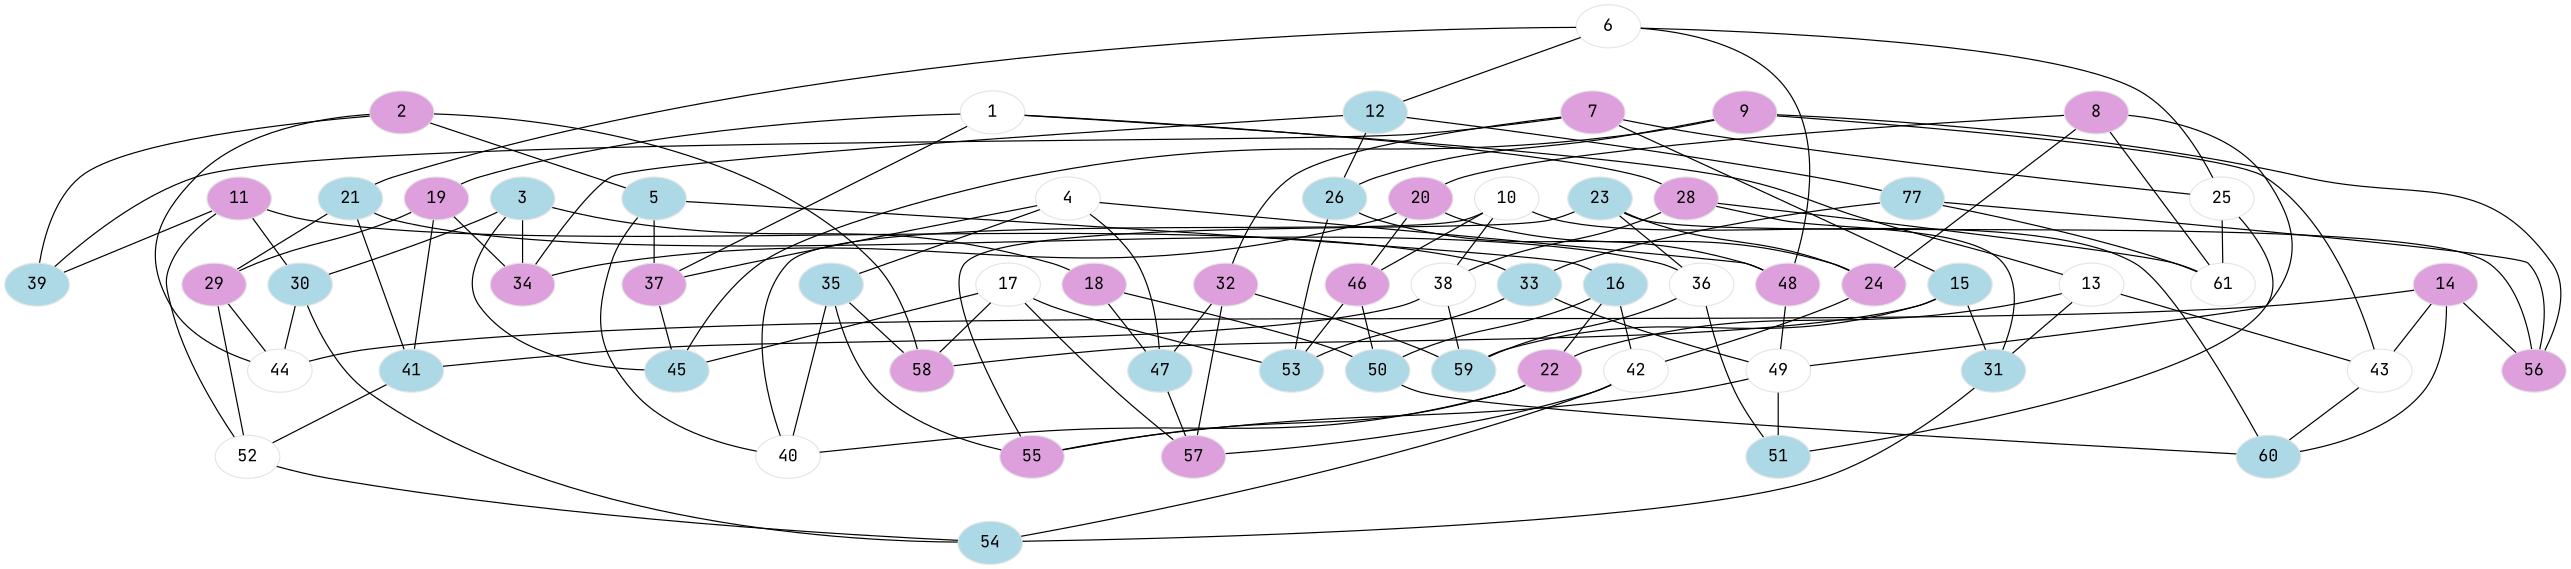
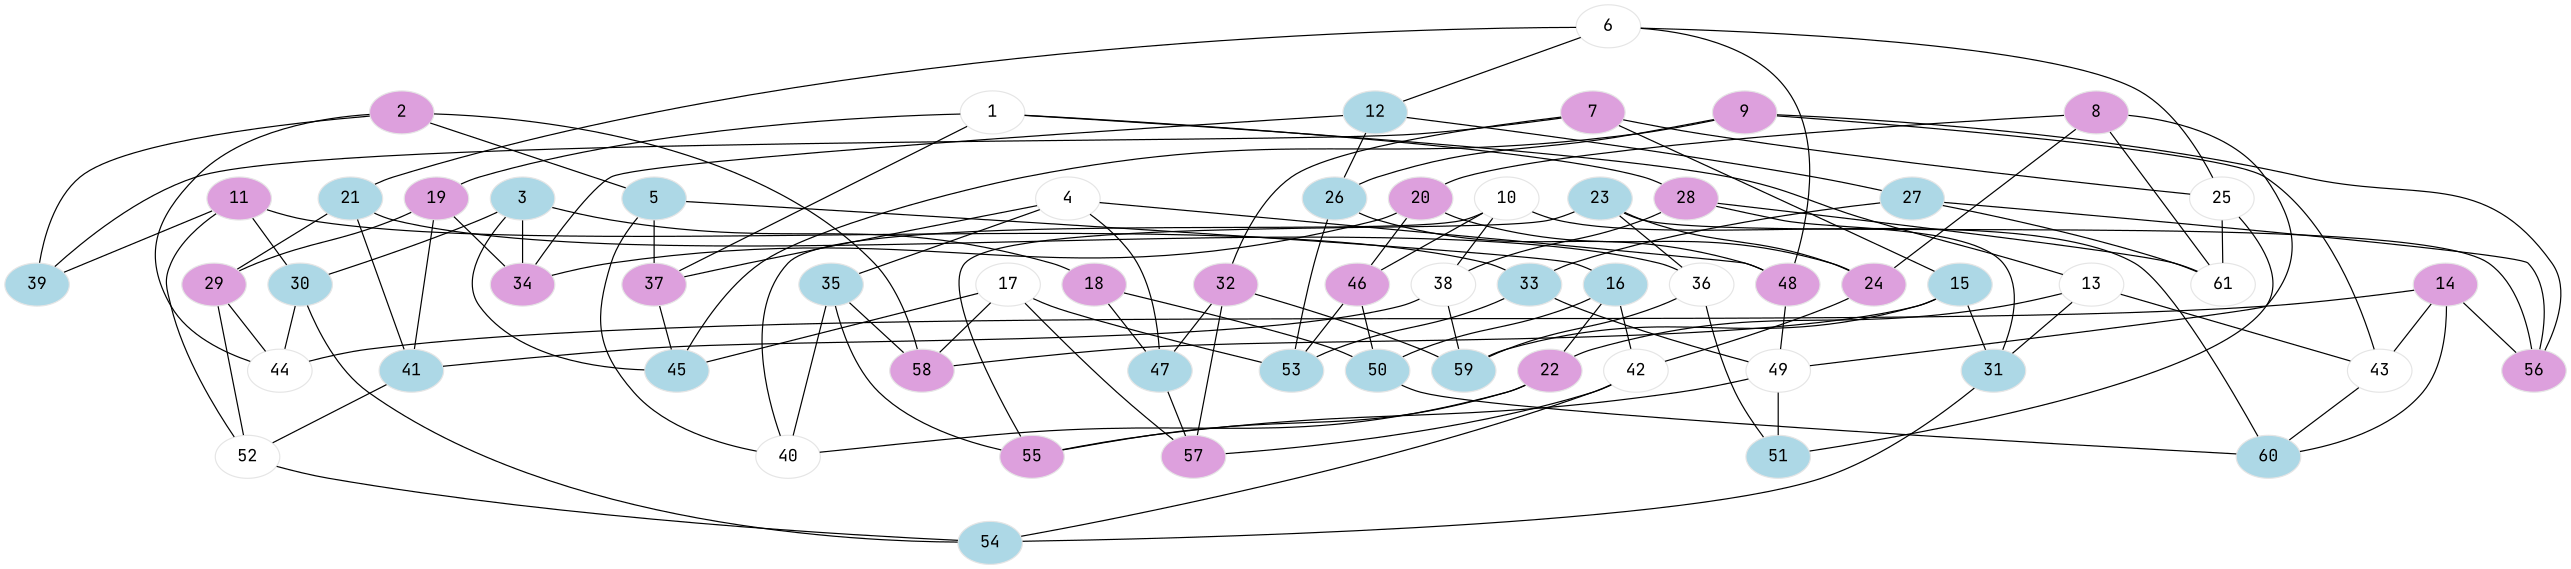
node "77": label "77" -> "27"
